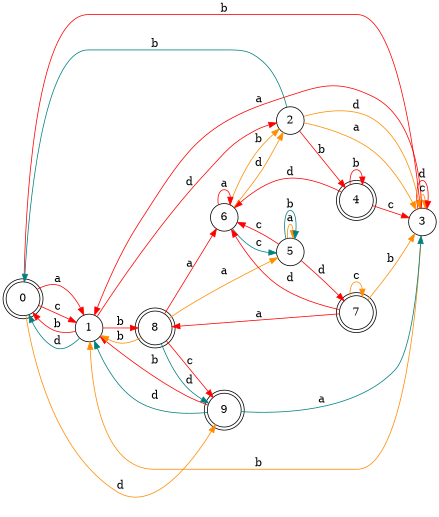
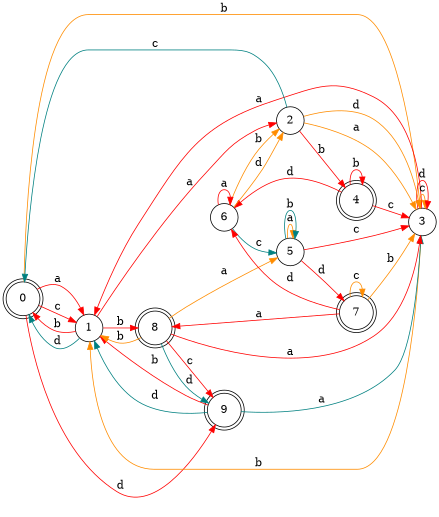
edge "0" -> "3": color red -> darkorange
edge "2" -> "0": label "b" -> "c"
edge "1" -> "2": label "d" -> "a"
edge "5" -> "6": now "5" -> "3"
edge "8" -> "6": now "8" -> "3"
edge "0" -> "9": color darkorange -> red
